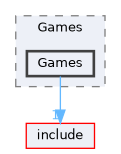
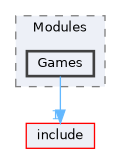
cluster "Games": label "Games" -> "Modules"
